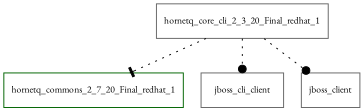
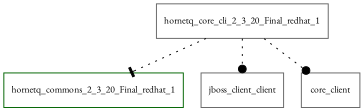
node "hornetq_commons_2_7_20_Final_redhat_1": label "hornetq_commons_2_7_20_Final_redhat_1" -> "hornetq_commons_2_3_20_Final_redhat_1"
node "jboss_cli_client": label "jboss_cli_client" -> "jboss_client_client"
node "jboss_client": label "jboss_client" -> "core_client"
